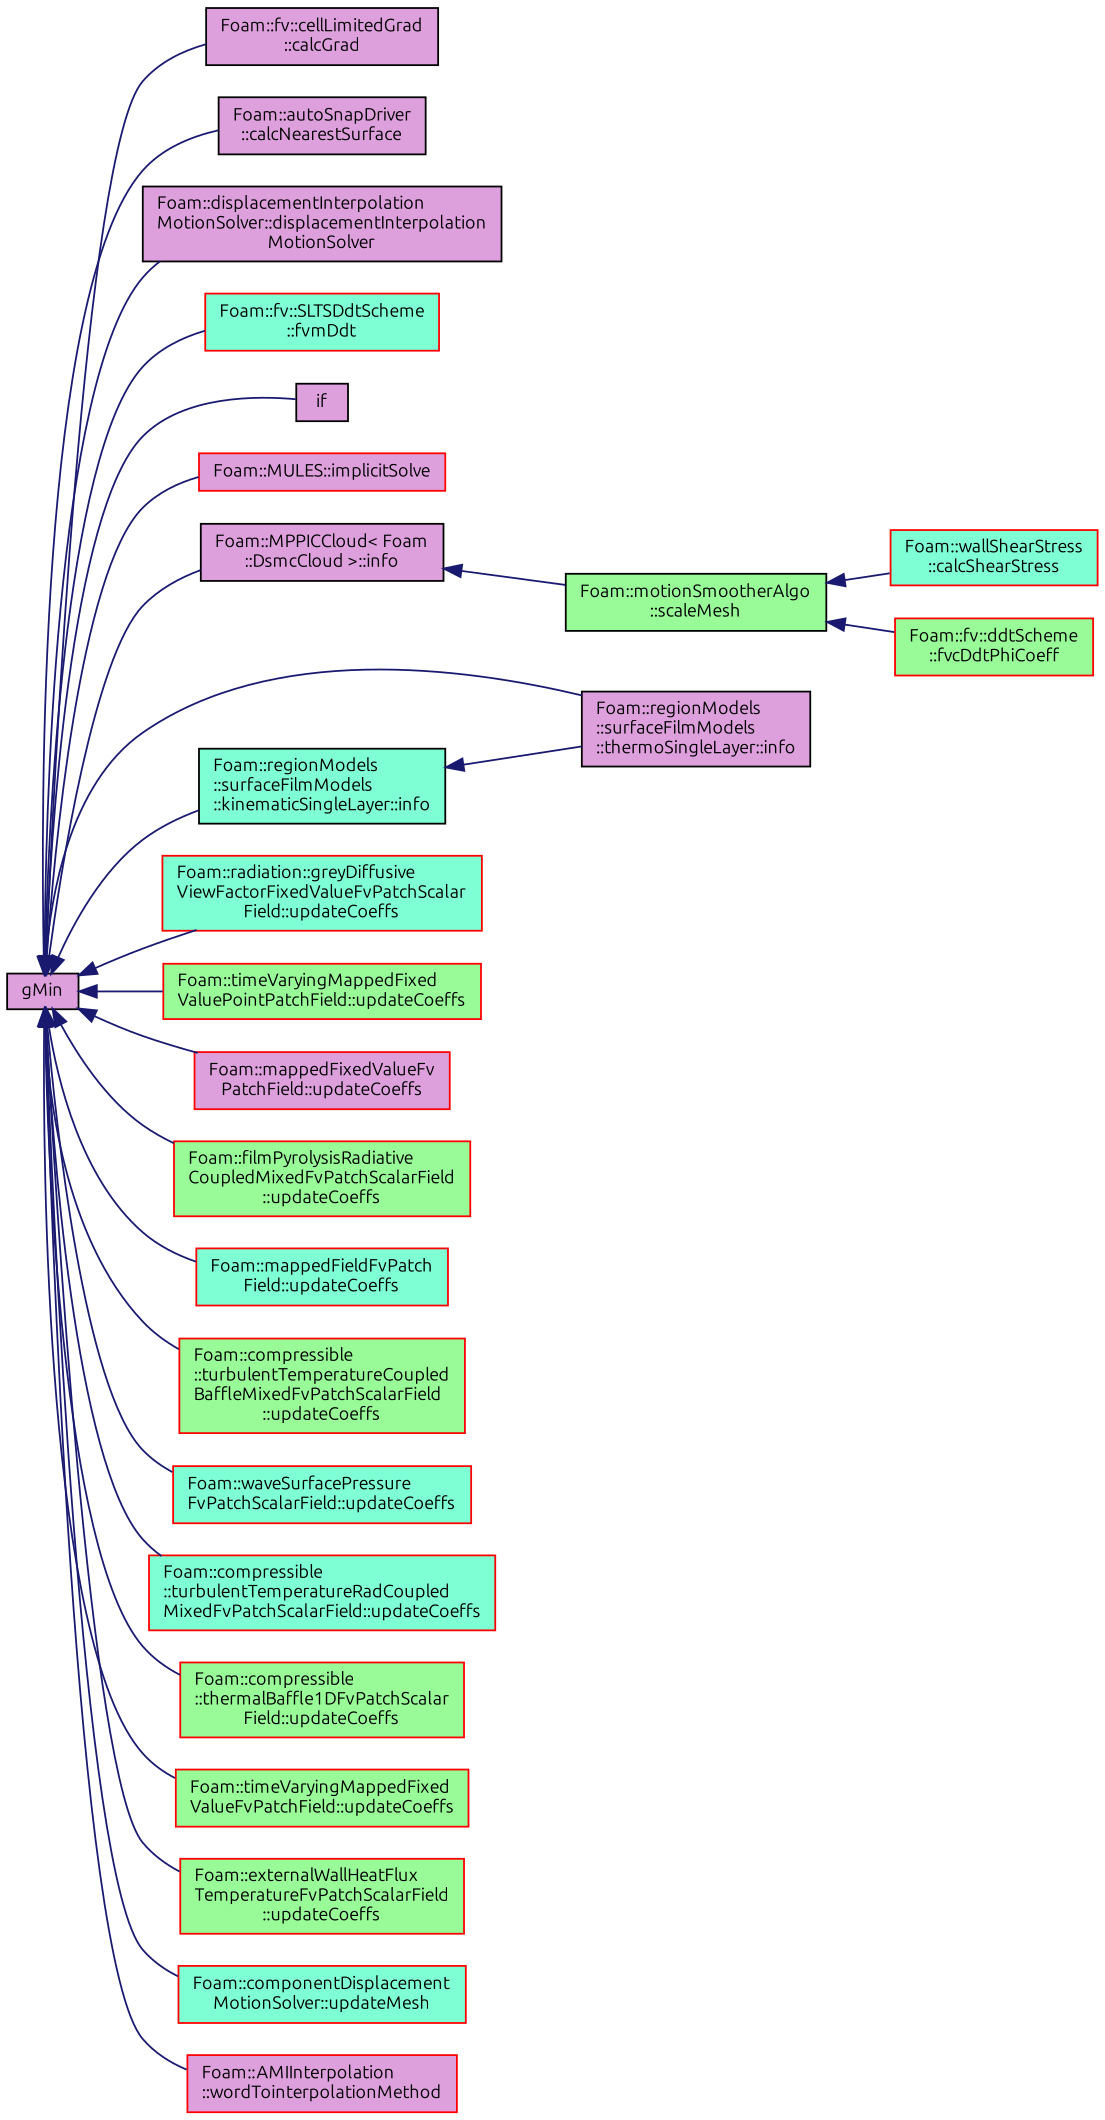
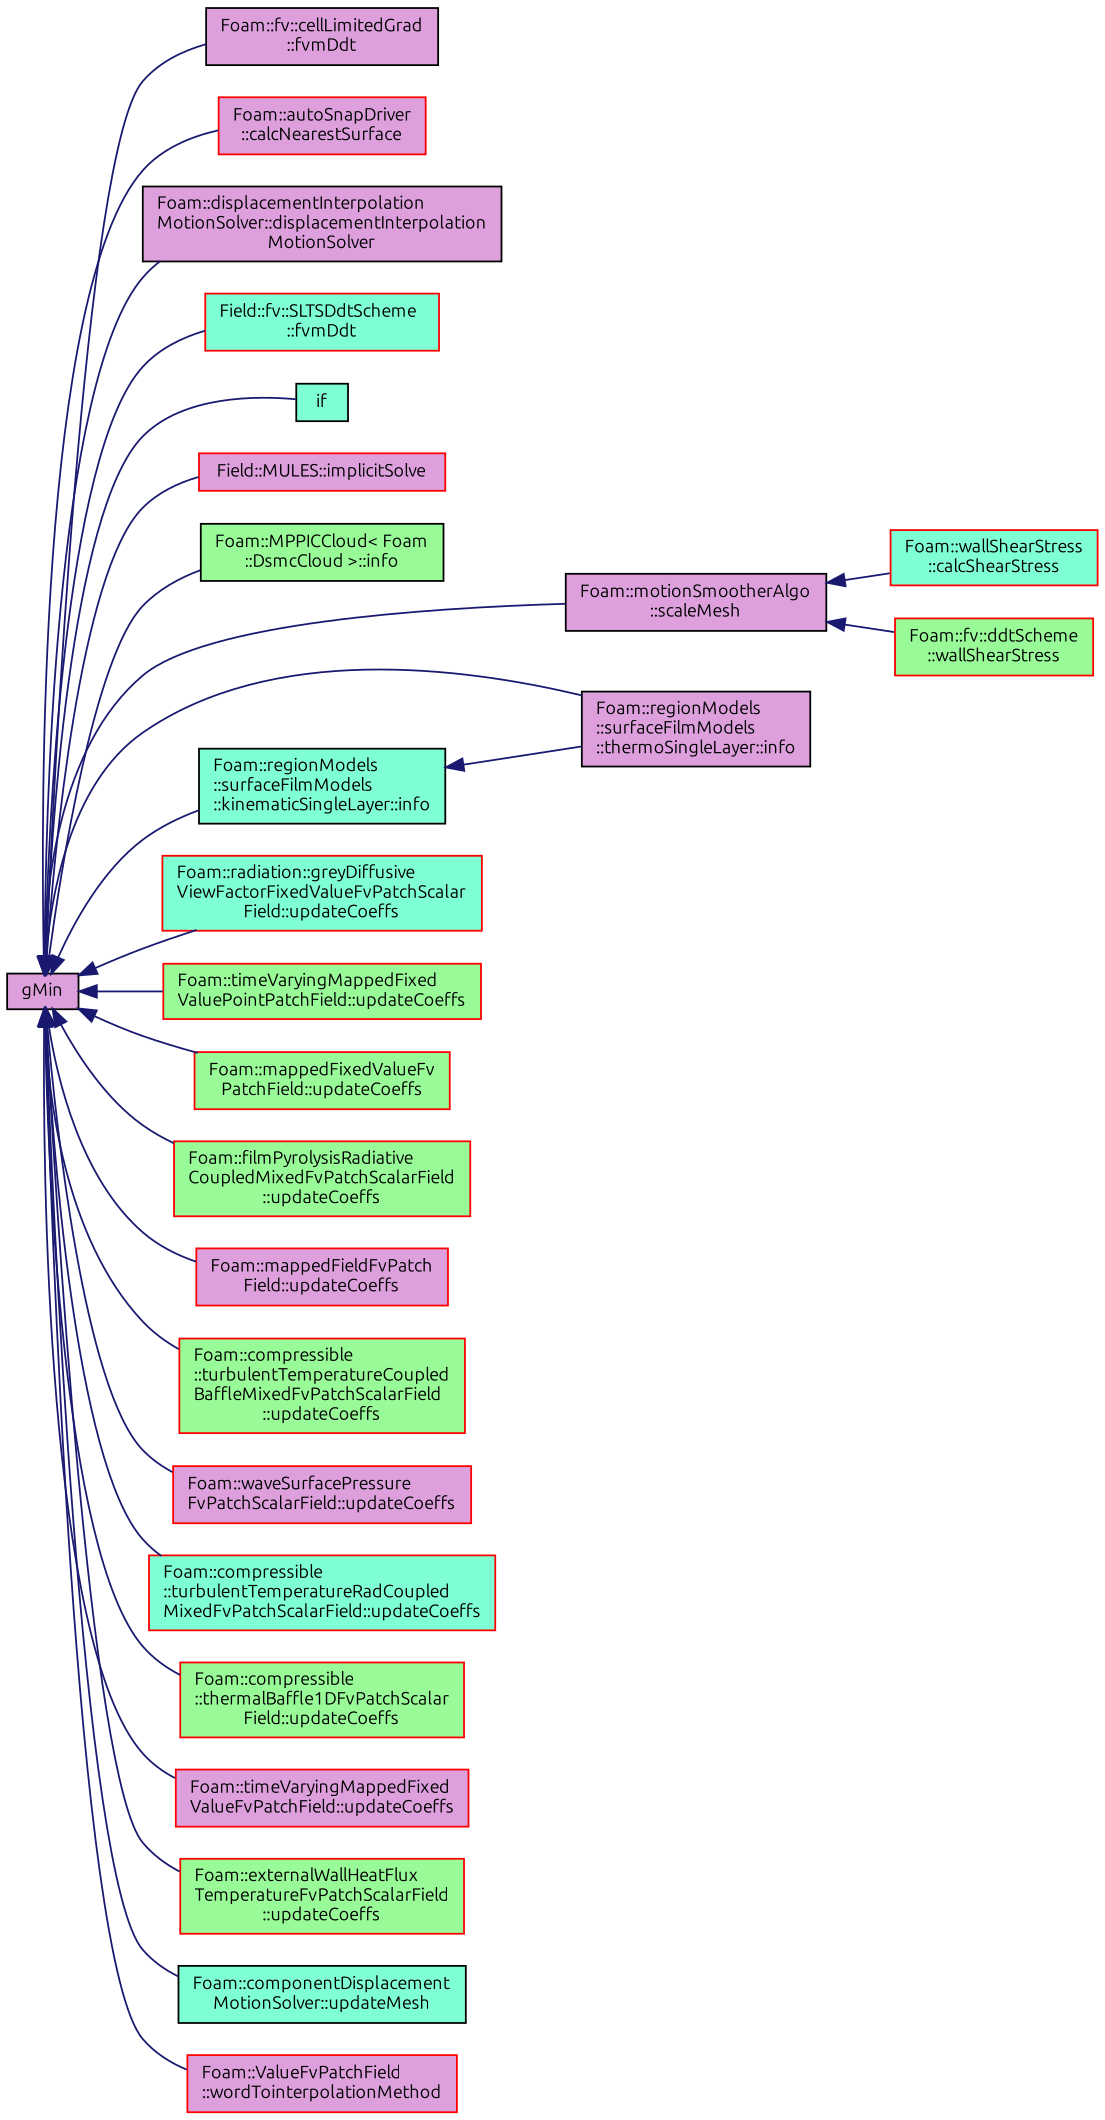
node "Foam::fv::cellLimitedGrad ::calcGrad": label "Foam::fv::cellLimitedGrad ::calcGrad" -> "Foam::fv::cellLimitedGrad ::fvmDdt"
node "Foam::autoSnapDriver ::calcNearestSurface": color black -> red
node "Foam::fv::SLTSDdtScheme ::fvmDdt": label "Foam::fv::SLTSDdtScheme ::fvmDdt" -> "Field::fv::SLTSDdtScheme ::fvmDdt"
node "if": fillcolor plum -> aquamarine
node "Foam::MULES::implicitSolve": label "Foam::MULES::implicitSolve" -> "Field::MULES::implicitSolve"
node "Foam::MPPICCloud< Foam ::DsmcCloud >::info": fillcolor plum -> palegreen
edge "Foam::motionSmootherAlgo ::scaleMesh" -> "Foam::MPPICCloud< Foam ::DsmcCloud >::info": now "Foam::motionSmootherAlgo ::scaleMesh" -> "gMin"
node "Foam::motionSmootherAlgo ::scaleMesh": fillcolor palegreen -> plum
node "Foam::fv::ddtScheme ::fvcDdtPhiCoeff": label "Foam::fv::ddtScheme ::fvcDdtPhiCoeff" -> "Foam::fv::ddtScheme ::wallShearStress"
node "Foam::mappedFixedValueFv PatchField::updateCoeffs": fillcolor plum -> palegreen
node "Foam::mappedFieldFvPatch Field::updateCoeffs": fillcolor aquamarine -> plum
node "Foam::waveSurfacePressure FvPatchScalarField::updateCoeffs": fillcolor aquamarine -> plum
node "Foam::timeVaryingMappedFixed ValueFvPatchField::updateCoeffs": fillcolor palegreen -> plum
node "Foam::componentDisplacement MotionSolver::updateMesh": color red -> black
node "Foam::AMIInterpolation ::wordTointerpolationMethod": label "Foam::AMIInterpolation ::wordTointerpolationMethod" -> "Foam::ValueFvPatchField ::wordTointerpolationMethod"
